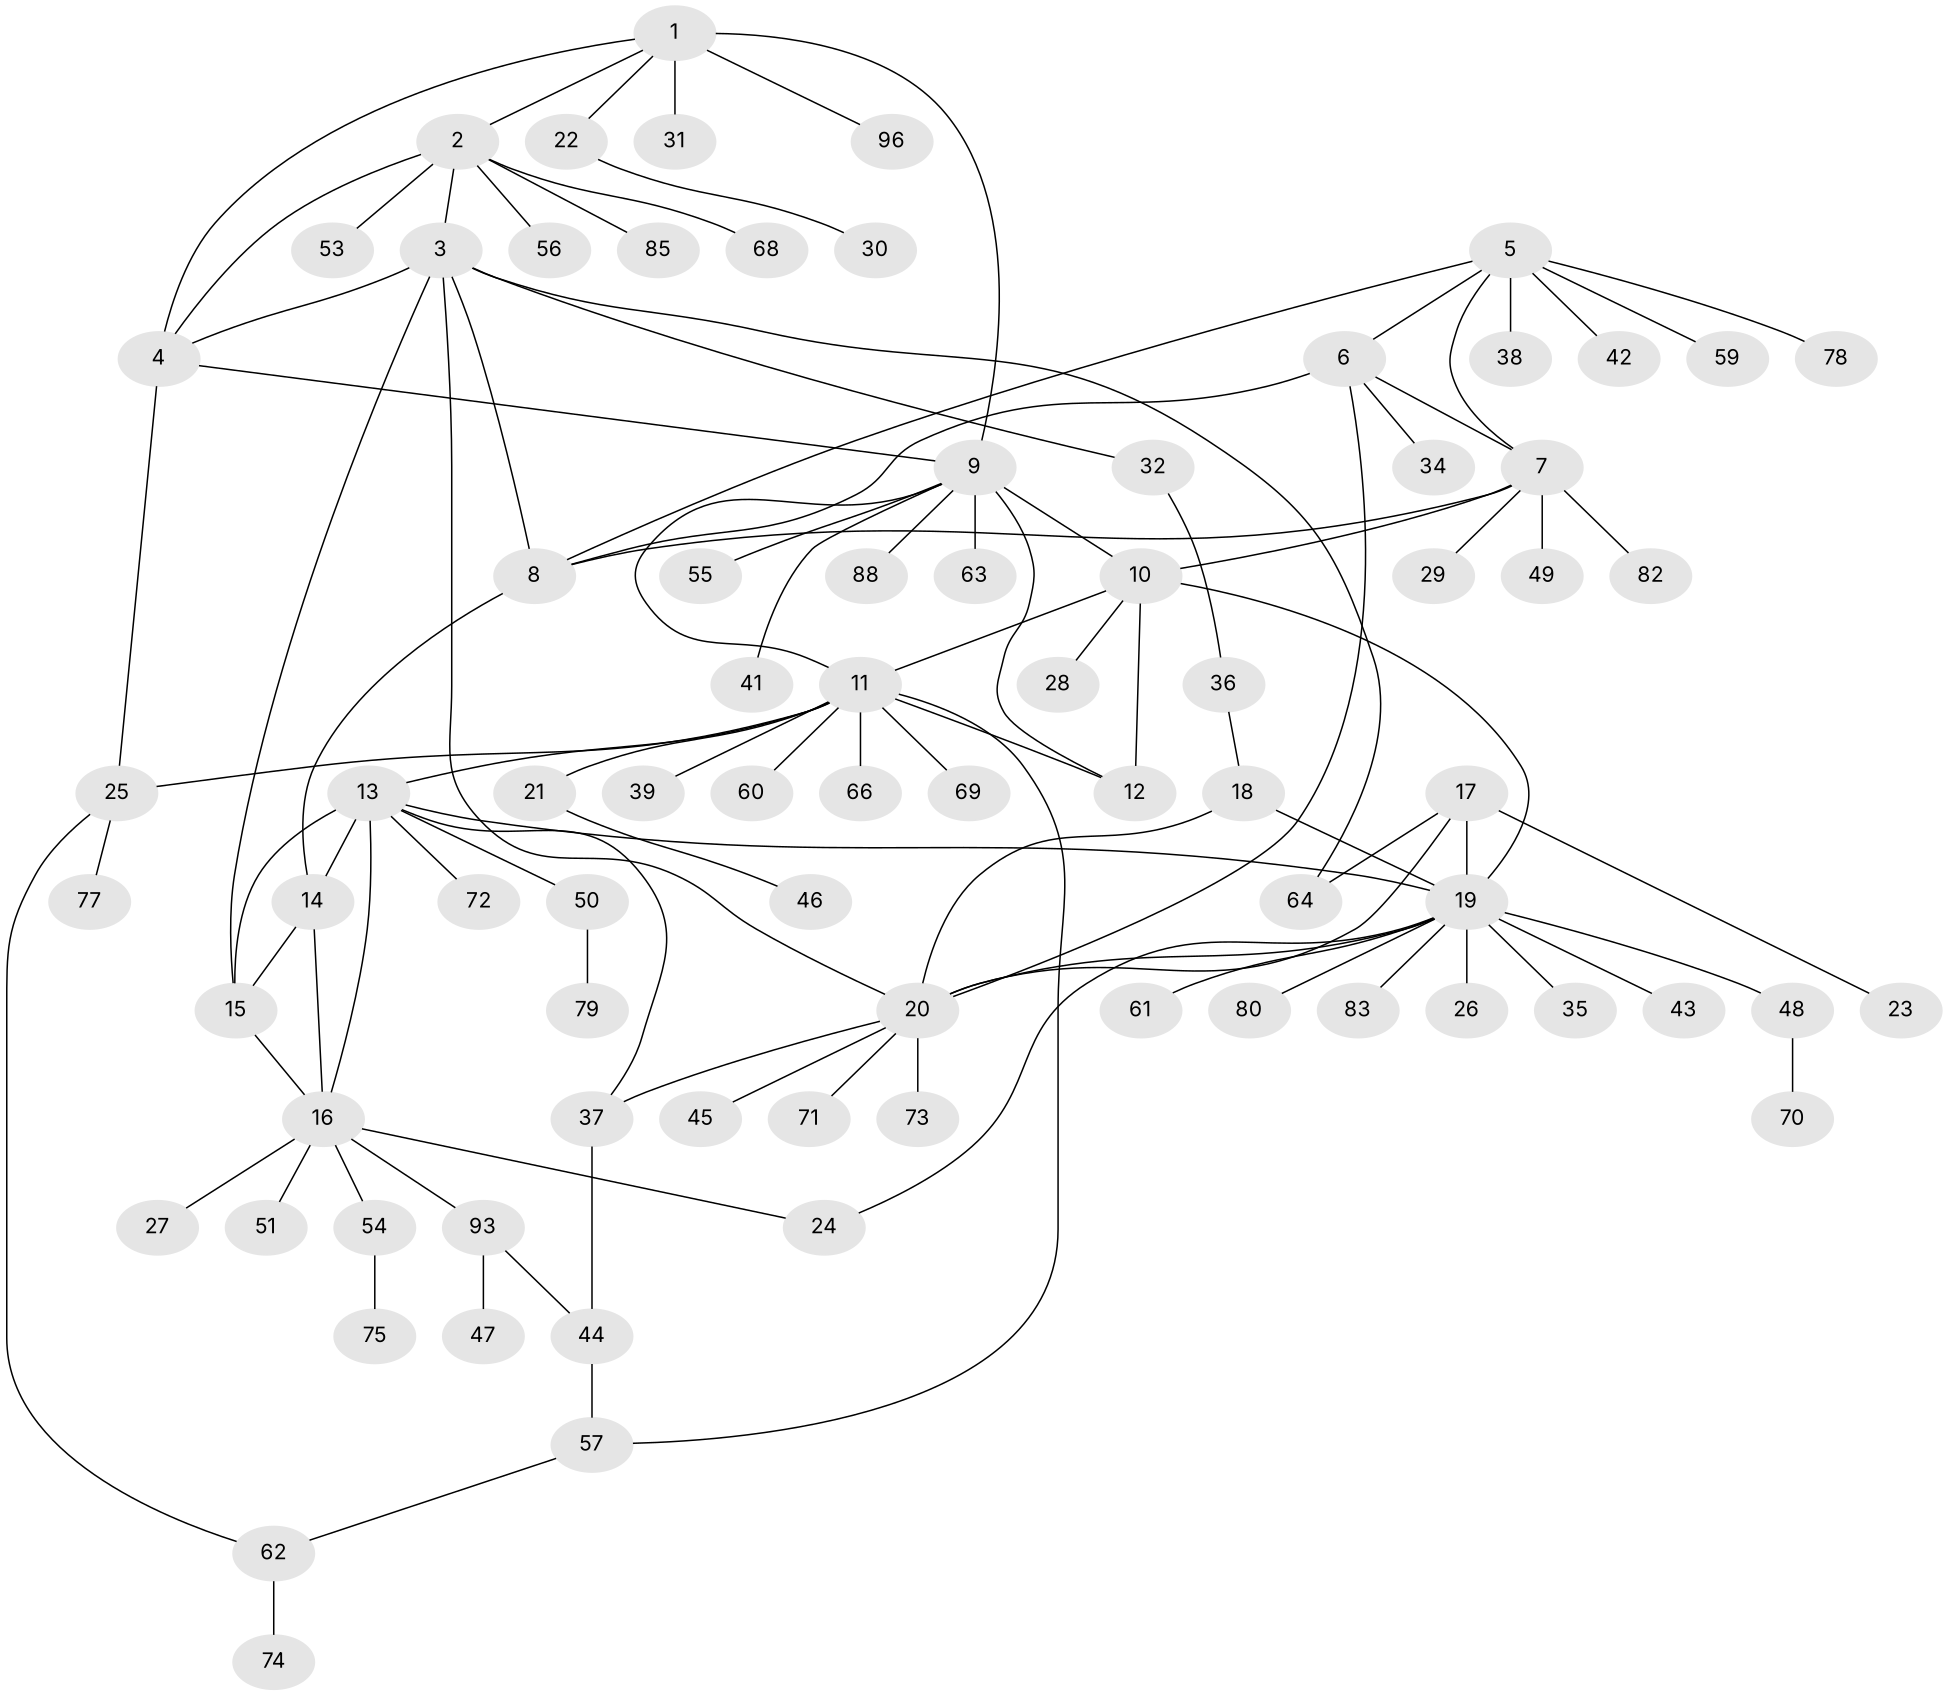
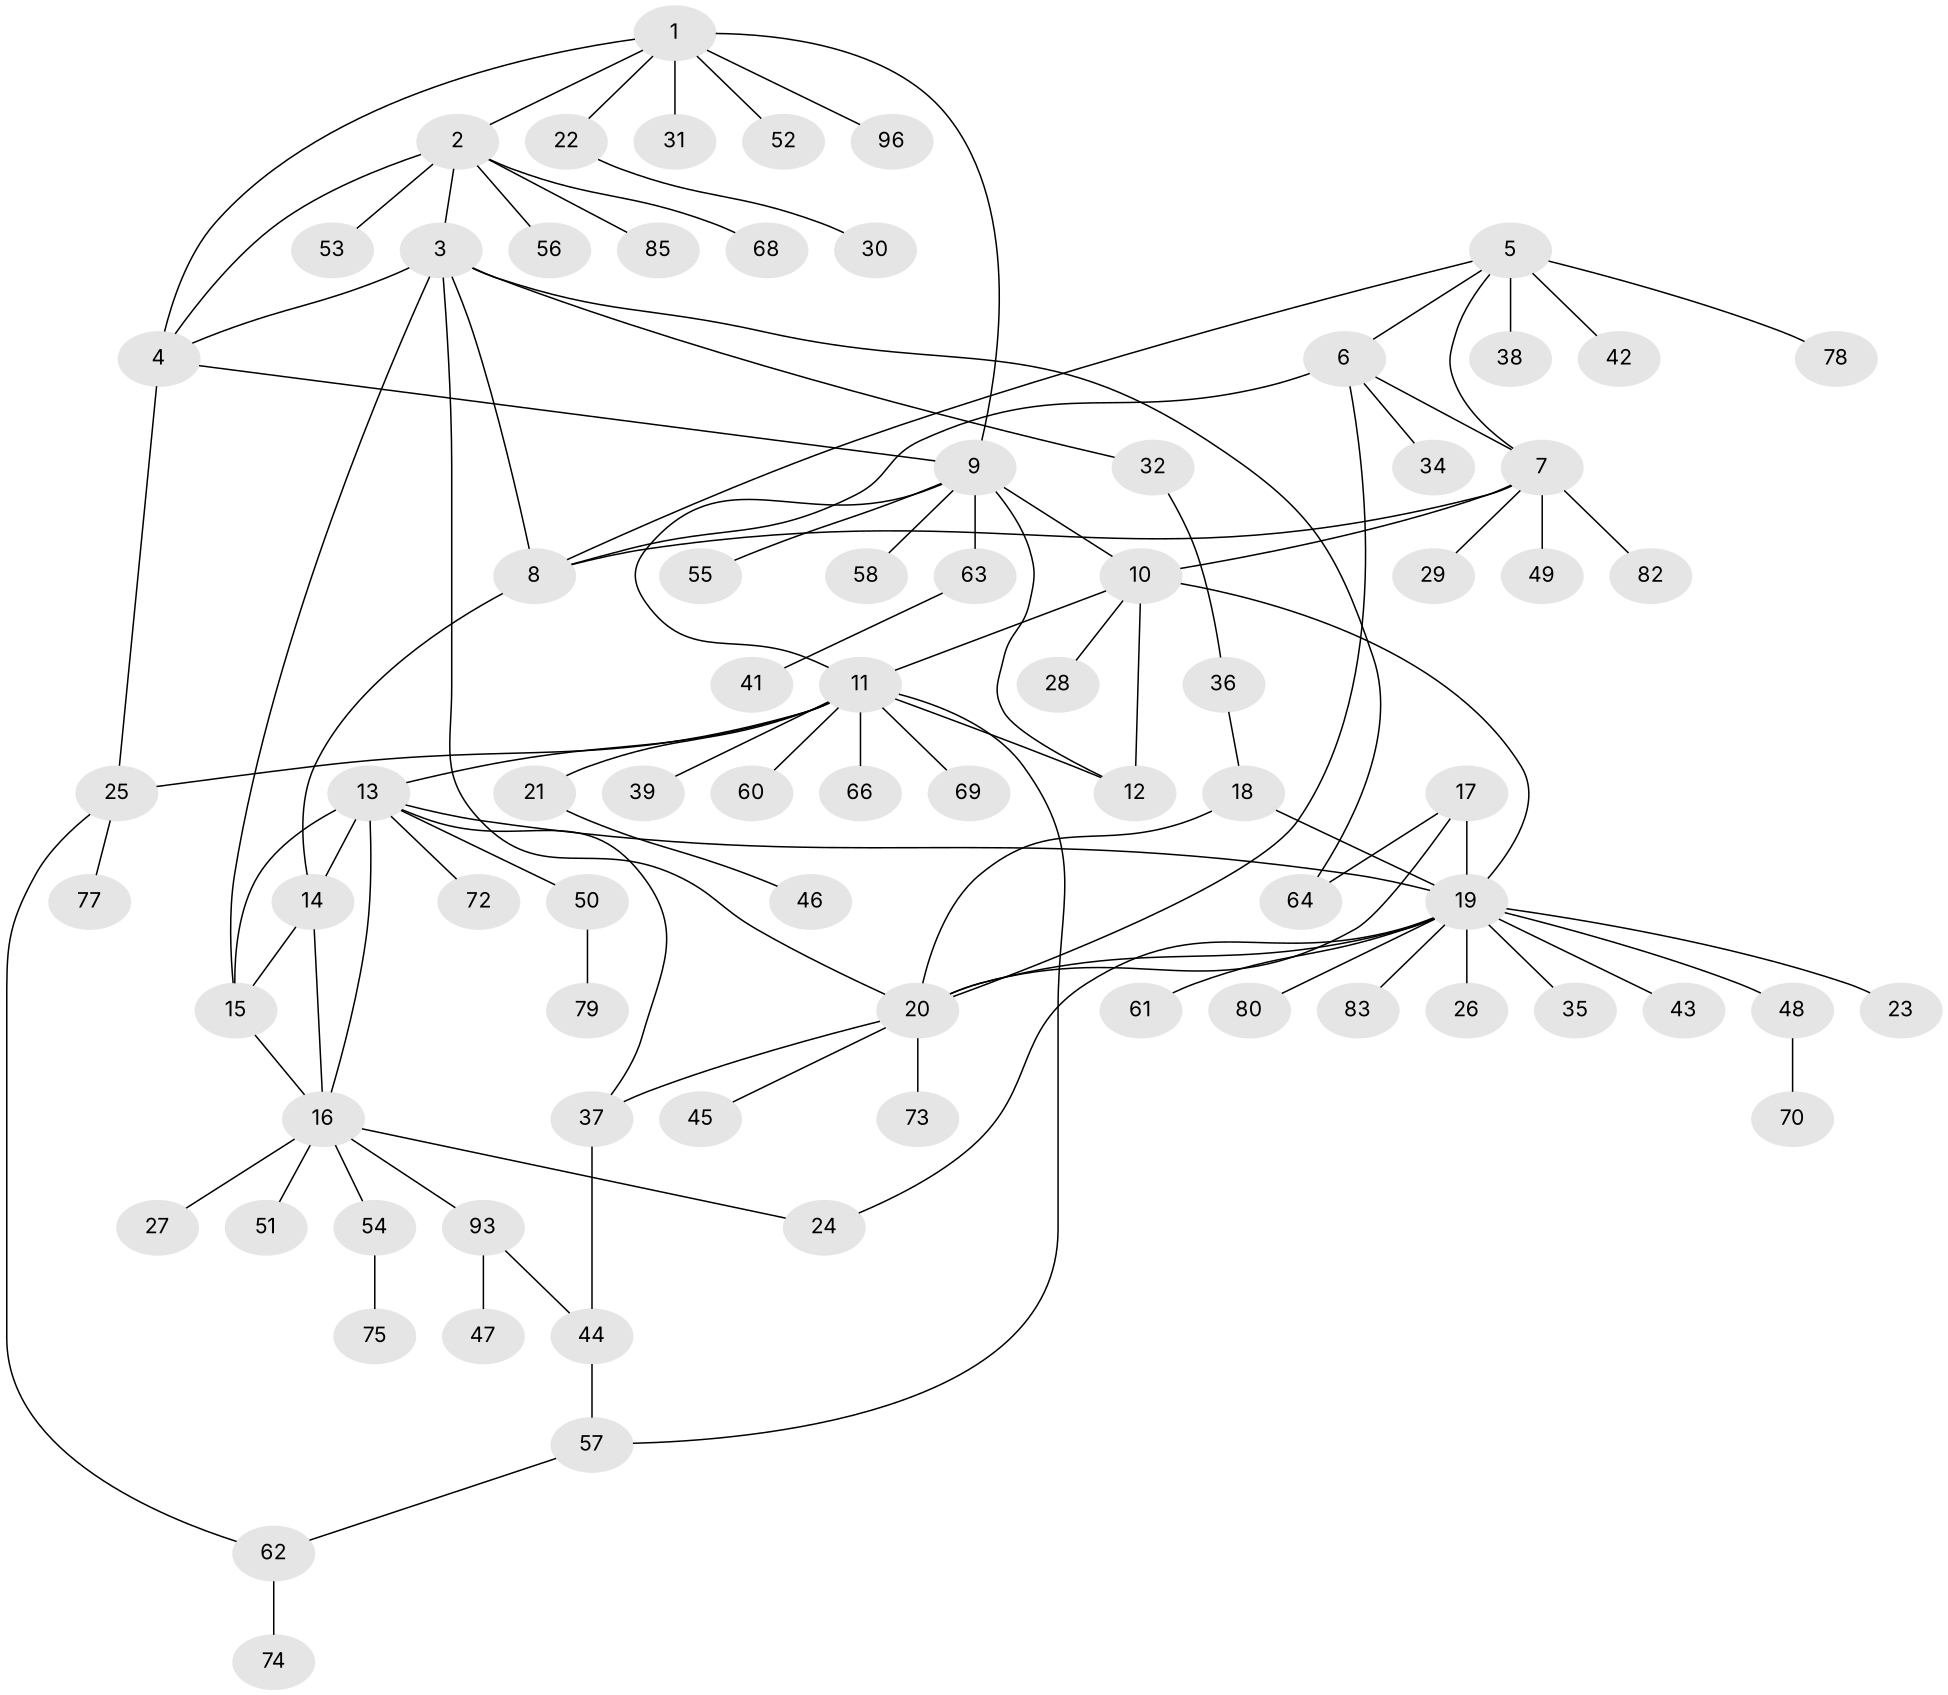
node "52": added
node "59": removed
edge "9" -- "41": now "63" -- "41"
node "88": label "88" -> "58"
edge "17" -- "23": now "19" -- "23"
node "71": removed
